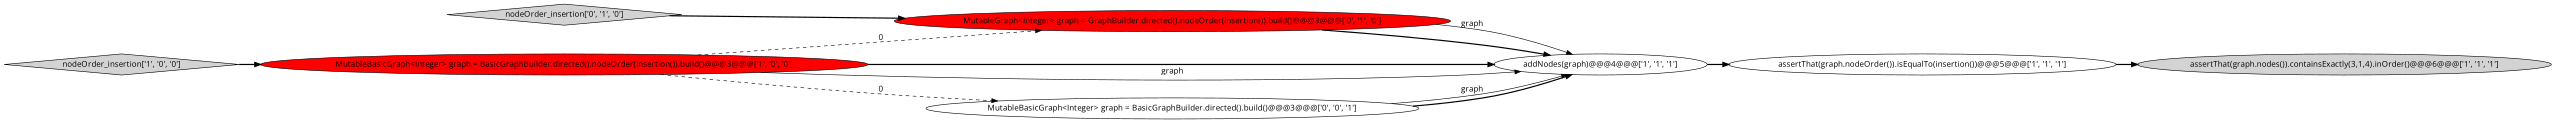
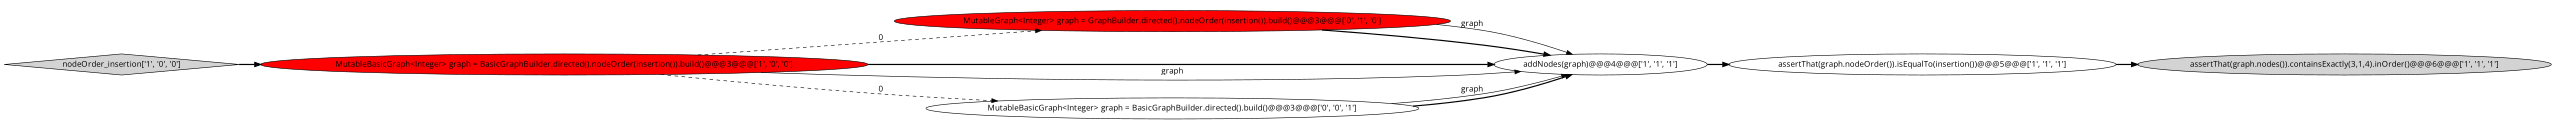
node "nodeOrder_insertion['0', '1', '0']": removed
